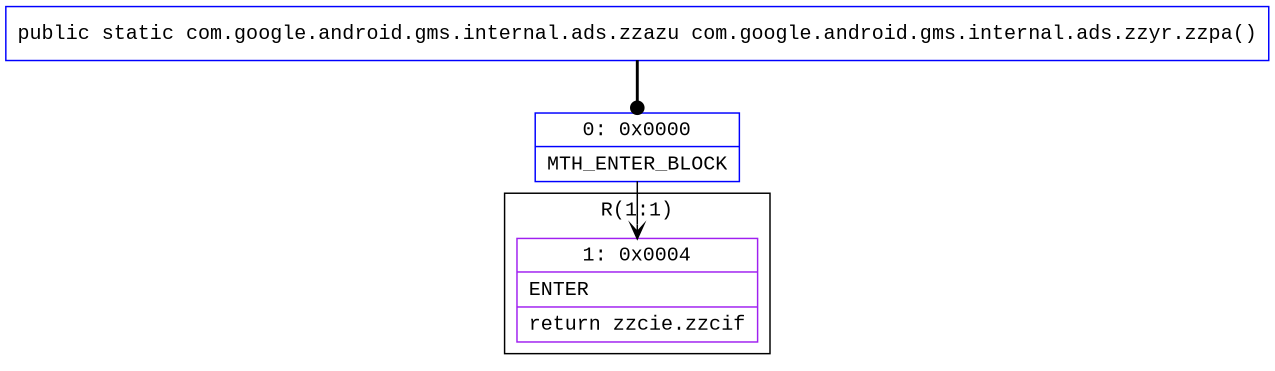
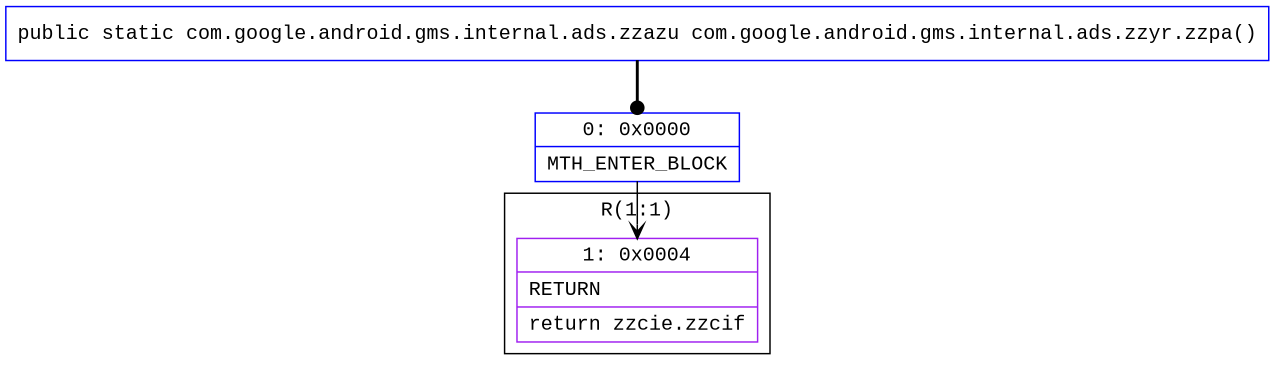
node "1: 0x0004": text "ENTER" -> "RETURN"
